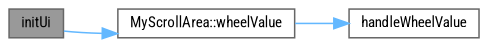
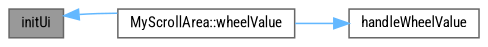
edge "initUi" -> "MyScrollArea::wheelValue": reversed
